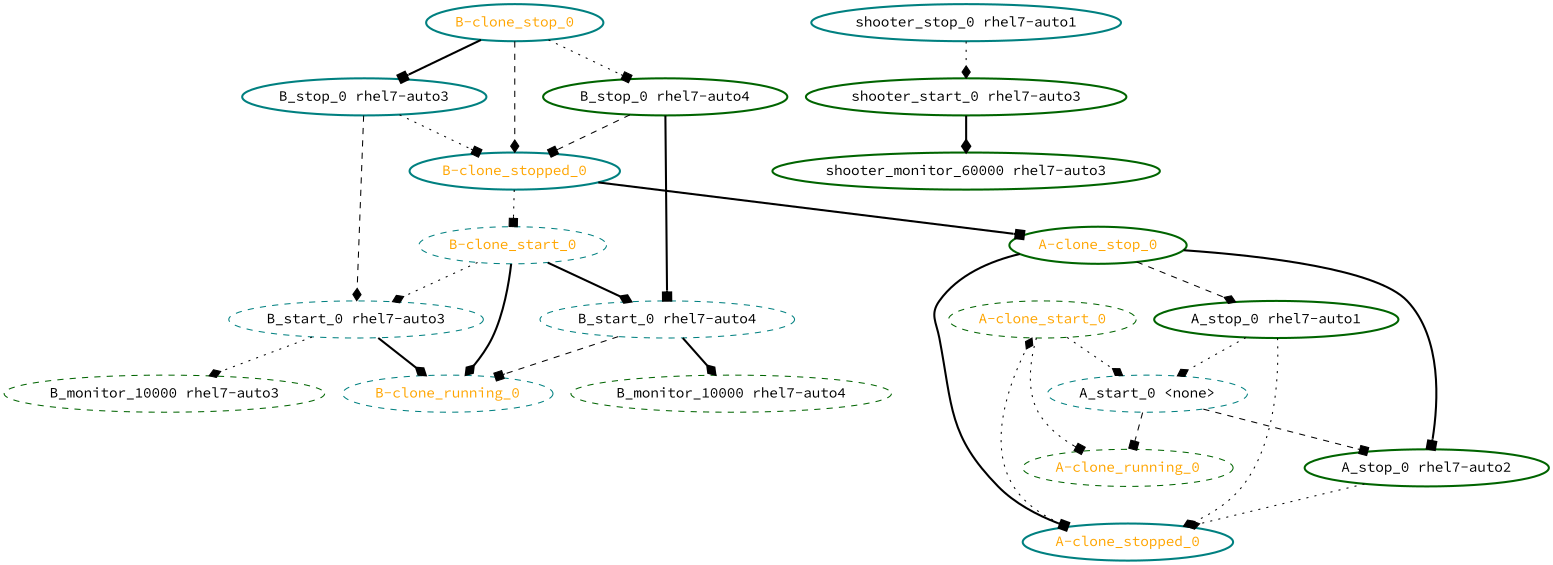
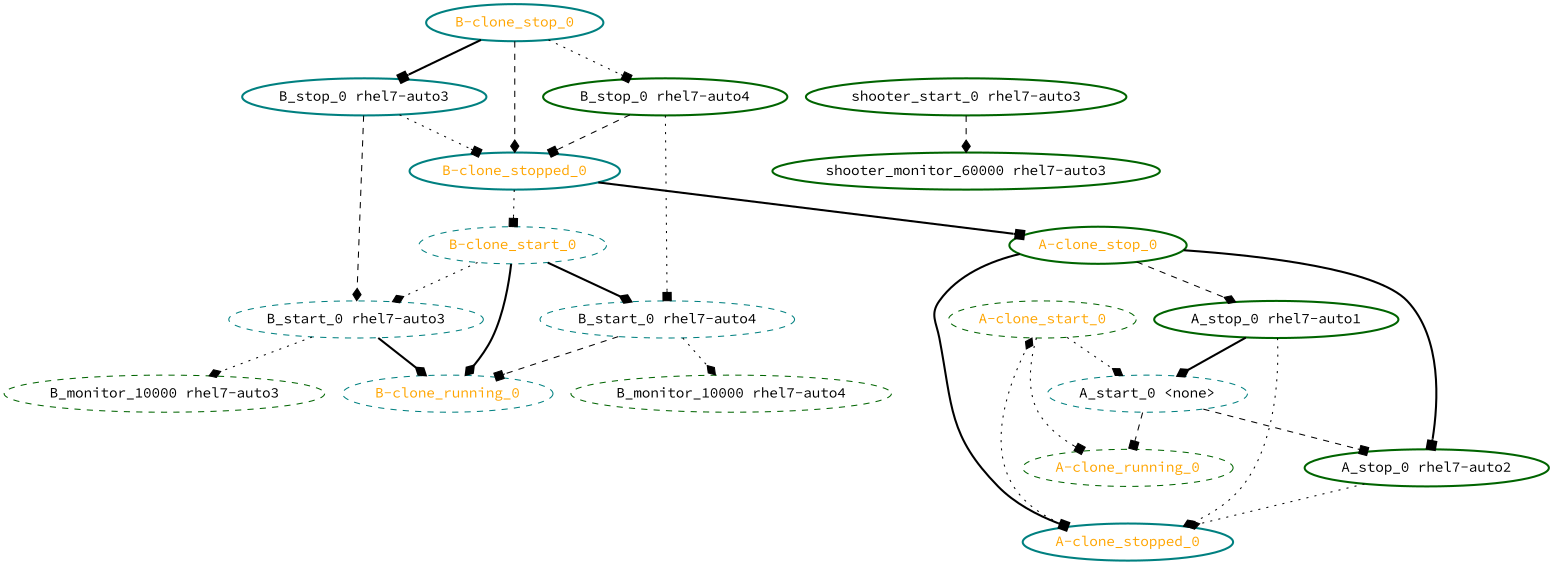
node "shooter_stop_0 rhel7-auto1": removed
edge "shooter_start_0 rhel7-auto3" -> "shooter_monitor_60000 rhel7-auto3": style bold -> dashed
edge "B_stop_0 rhel7-auto4" -> "B_start_0 rhel7-auto4": style bold -> dotted
edge "B_start_0 rhel7-auto4" -> "B_monitor_10000 rhel7-auto4": style bold -> dotted
edge "A_stop_0 rhel7-auto1" -> "A_start_0 <none>": style dotted -> bold
